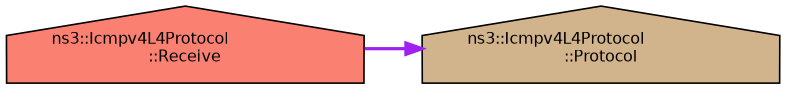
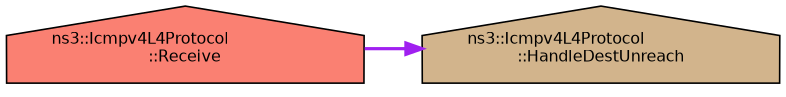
node "ns3::Icmpv4L4Protocol ::Protocol": label "ns3::Icmpv4L4Protocol ::Protocol" -> "ns3::Icmpv4L4Protocol ::HandleDestUnreach"
